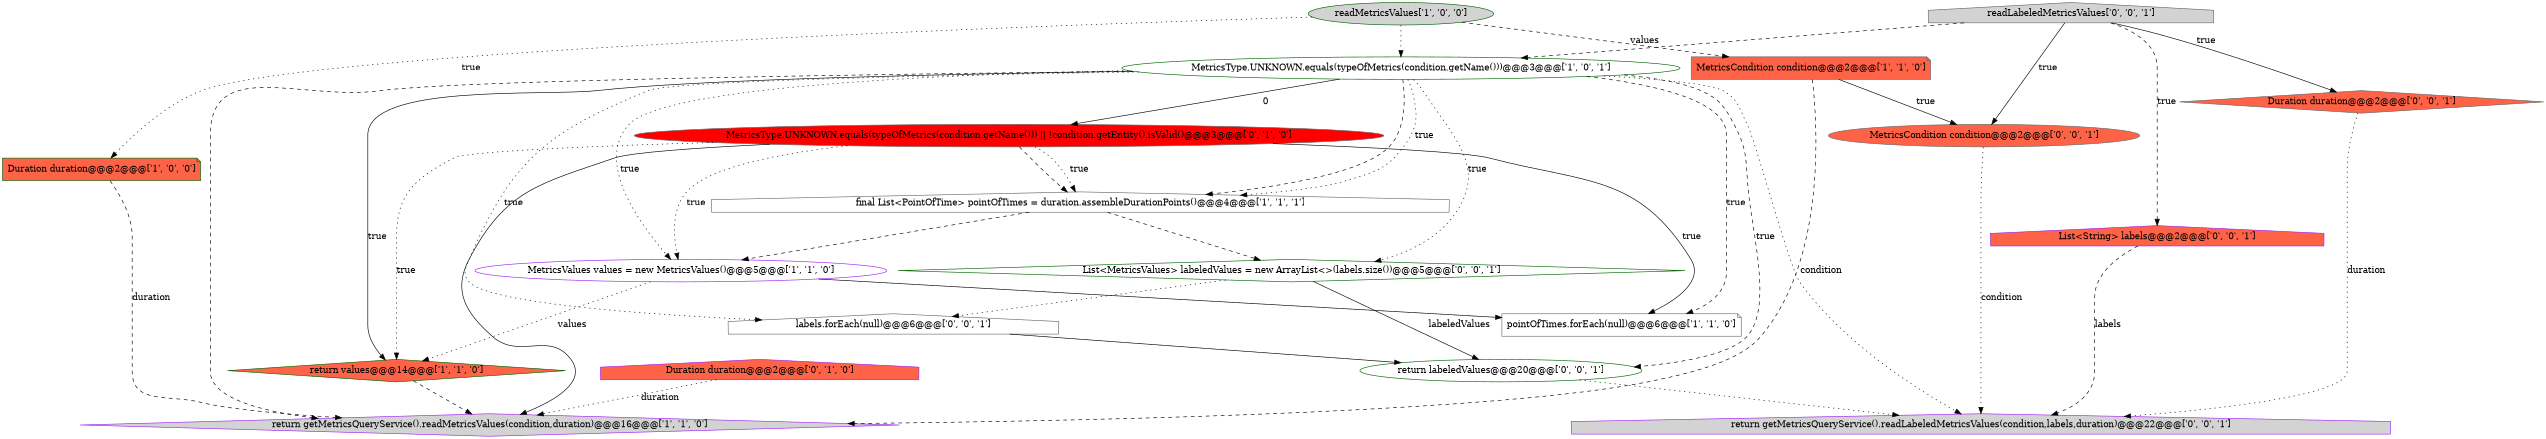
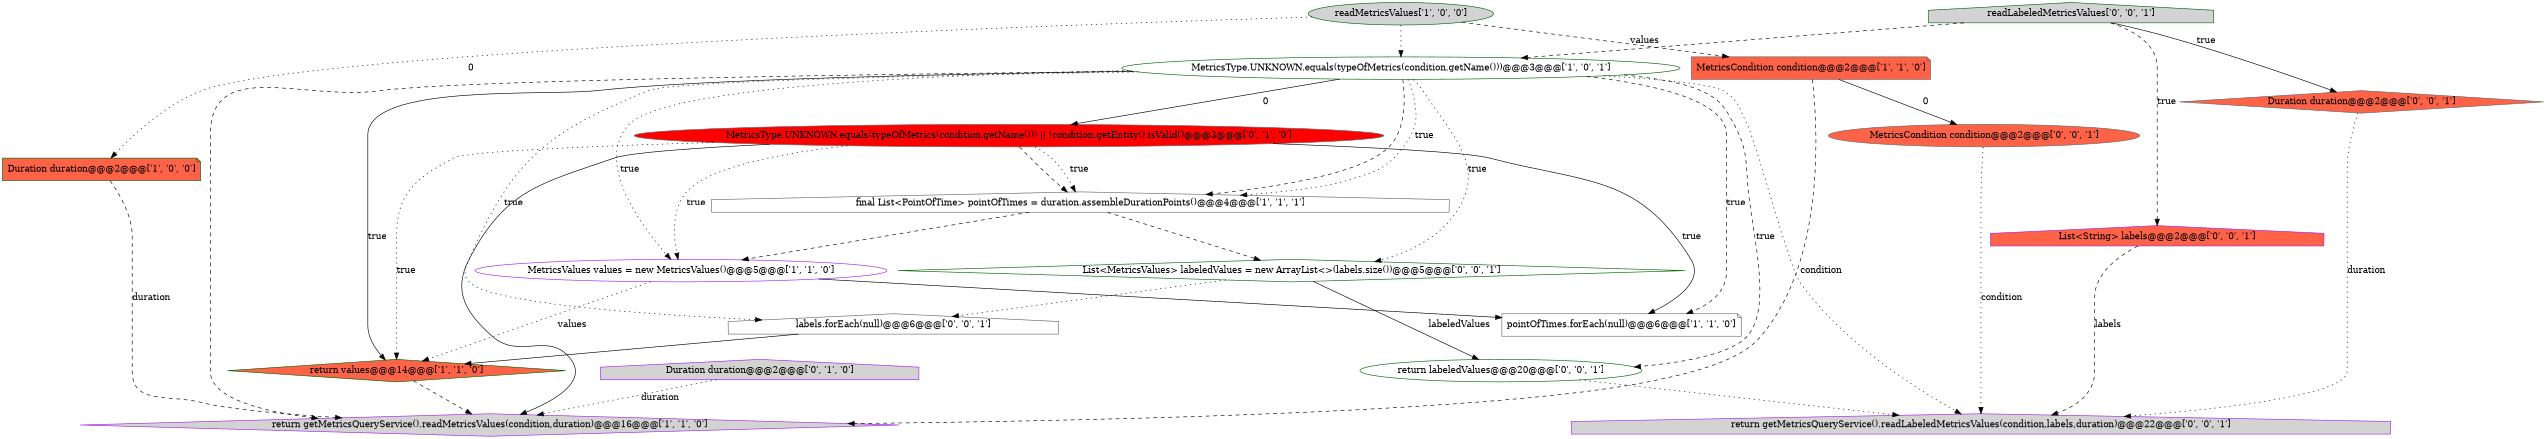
node "readLabeledMetricsValues['0', '0', '1']": color gray40 -> darkgreen
edge "readMetricsValues['1', '0', '0']" -> "Duration duration@@@2@@@['1', '0', '0']": label "true" -> "0"
edge "readLabeledMetricsValues['0', '0', '1']" -> "MetricsCondition condition@@@2@@@['0', '0', '1']": removed, label "true"
edge "MetricsCondition condition@@@2@@@['1', '1', '0']" -> "MetricsCondition condition@@@2@@@['0', '0', '1']": label "true" -> "0"
edge "labels.forEach(null)@@@6@@@['0', '0', '1']" -> "return labeledValues@@@20@@@['0', '0', '1']": now "labels.forEach(null)@@@6@@@['0', '0', '1']" -> "return values@@@14@@@['1', '1', '0']"
node "Duration duration@@@2@@@['0', '1', '0']": fillcolor tomato -> lightgray
